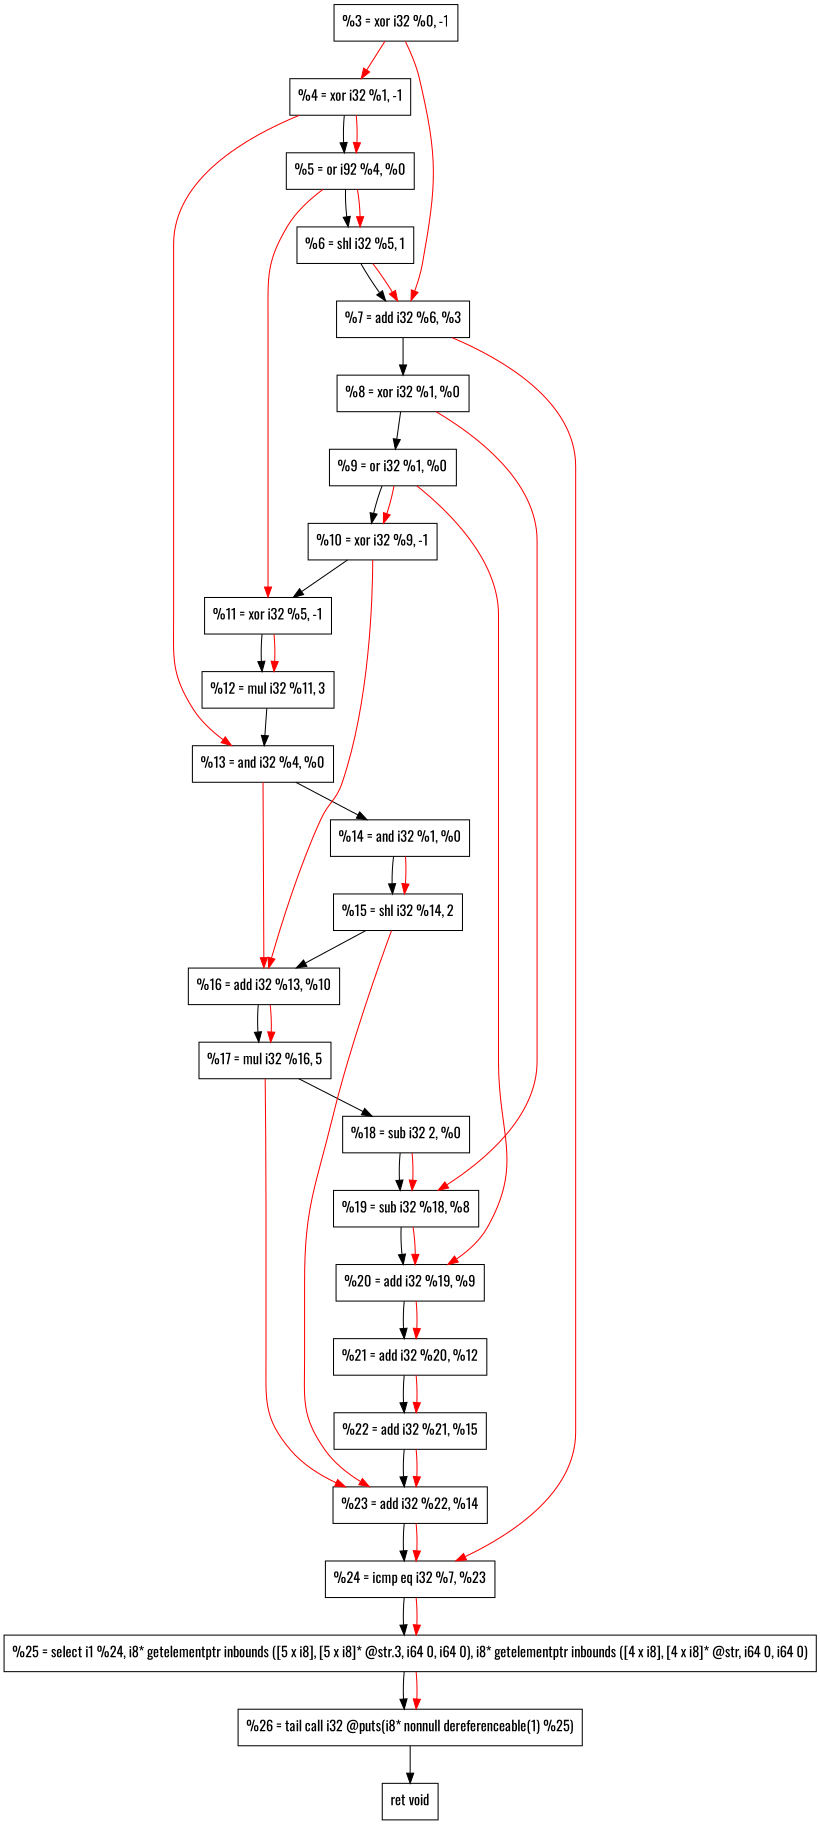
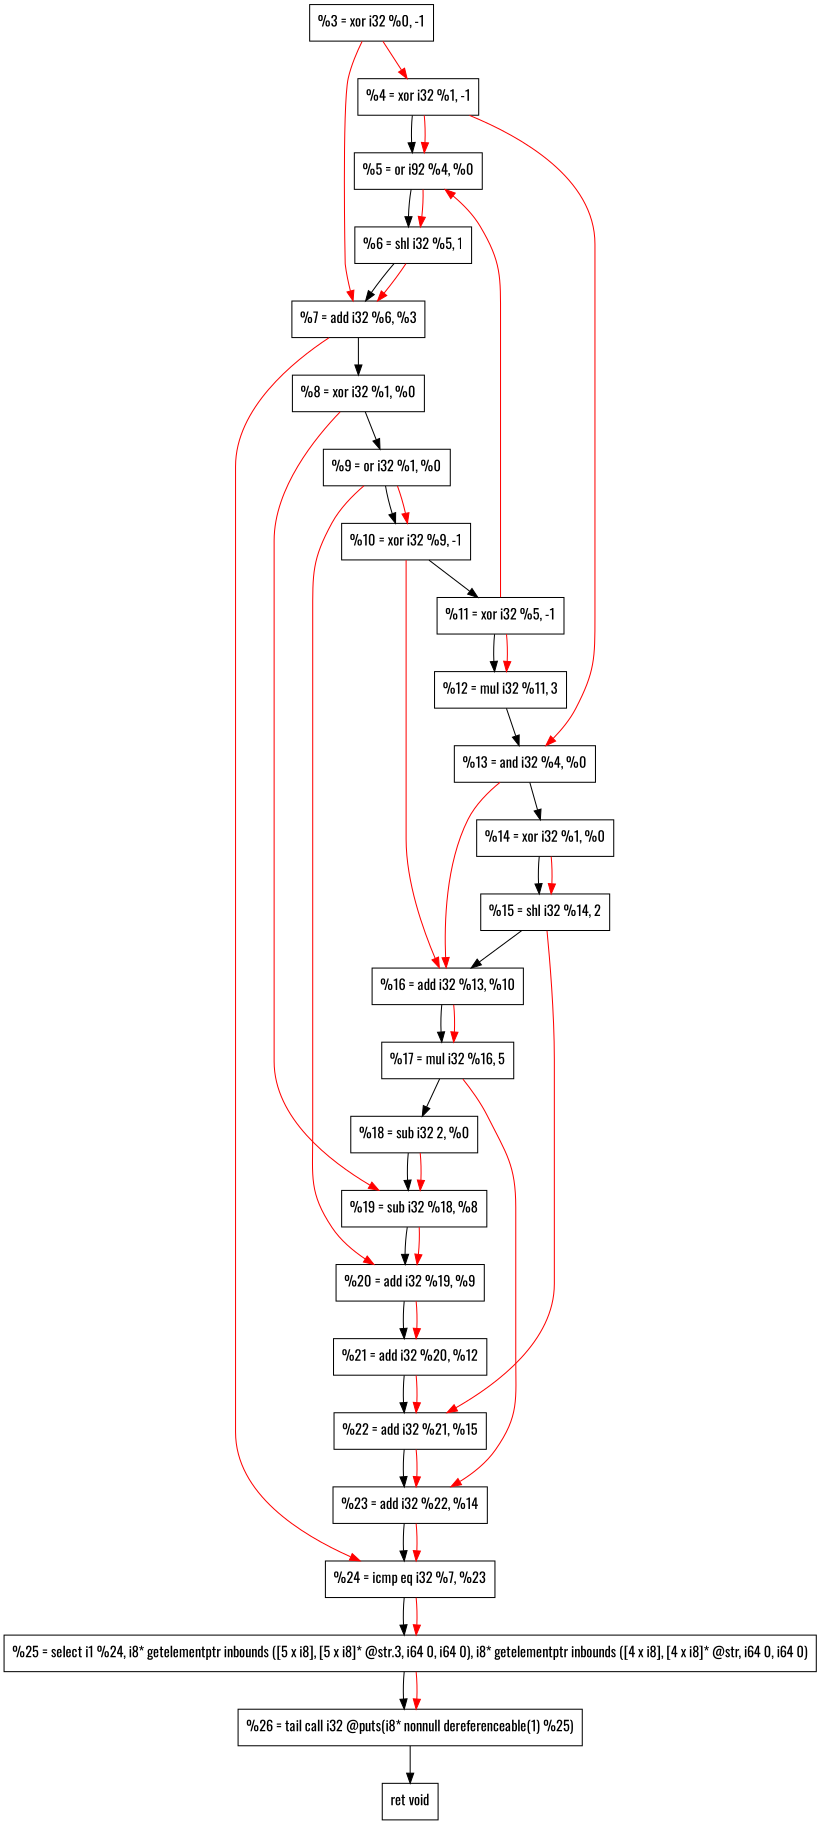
edge "%5 = or i92 %4, %0" -> "%11 = xor i32 %5, -1": reversed
node "%14 = and i32 %1, %0": label "%14 = and i32 %1, %0" -> "%14 = xor i32 %1, %0"
edge "%15 = shl i32 %14, 2" -> "%23 = add i32 %22, %14": now "%15 = shl i32 %14, 2" -> "%22 = add i32 %21, %15"
